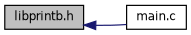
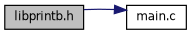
edge "main.c" -> "libprintb.h": reversed
